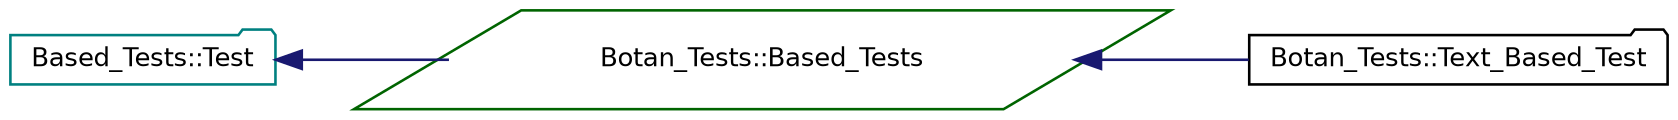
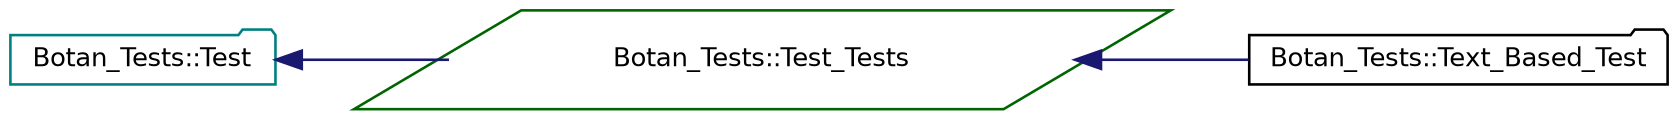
node "Based_Tests::Test": label "Based_Tests::Test" -> "Botan_Tests::Test"
node "Botan_Tests::Based_Tests": label "Botan_Tests::Based_Tests" -> "Botan_Tests::Test_Tests"
